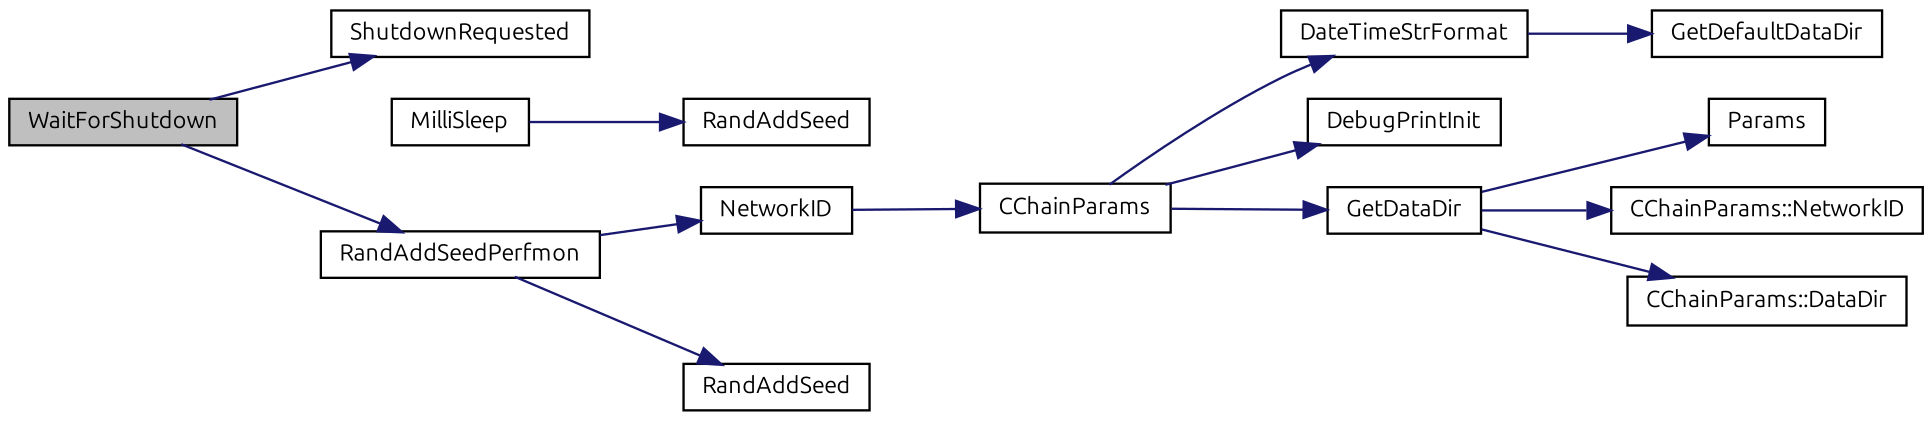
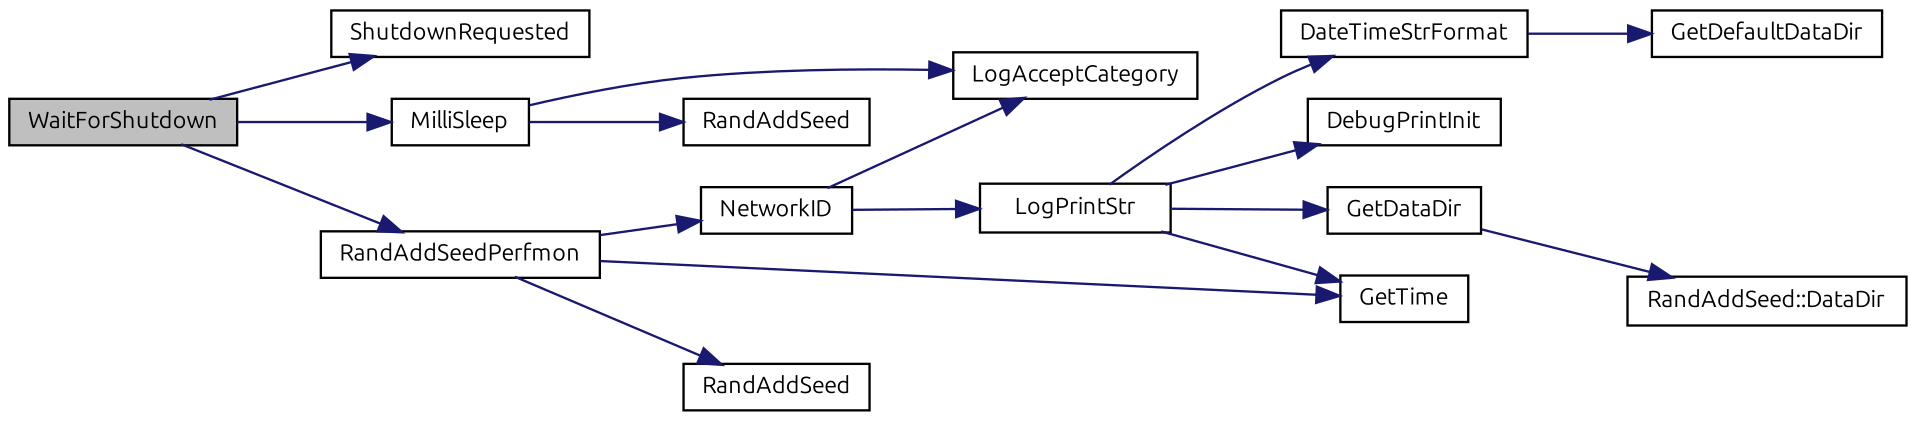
node "LogAcceptCategory": added
edge "WaitForShutdown" -> "MilliSleep": added
node "Params": removed
node "CChainParams": label "CChainParams" -> "LogPrintStr"
node "CChainParams::NetworkID": removed
node "GetTime": added
node "CChainParams::DataDir": label "CChainParams::DataDir" -> "RandAddSeed::DataDir"
